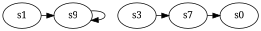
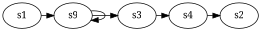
edge "s9" -> "s3": added
node "s7": label "s7" -> "s4"
node "s0": label "s0" -> "s2"
